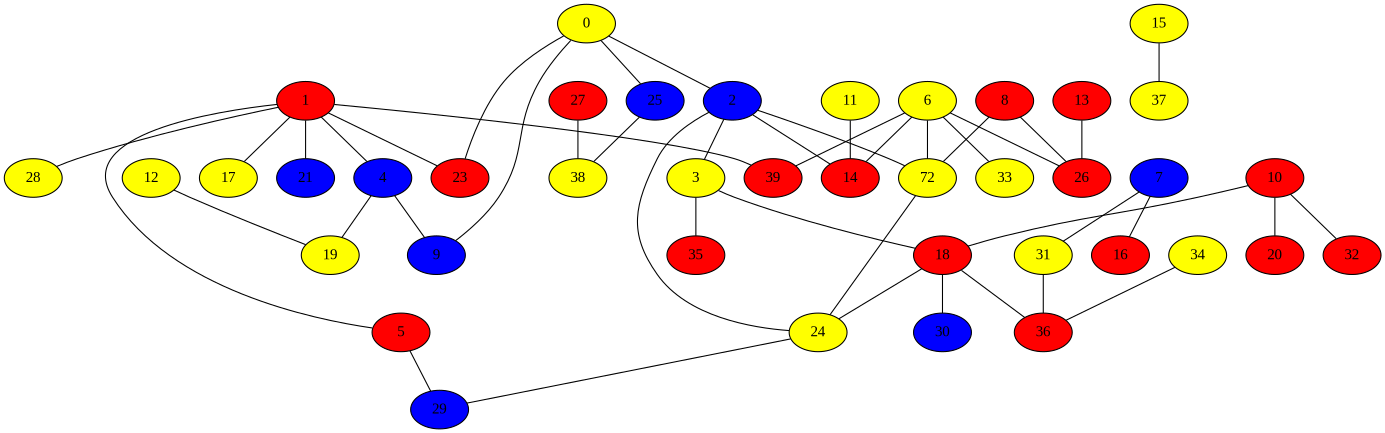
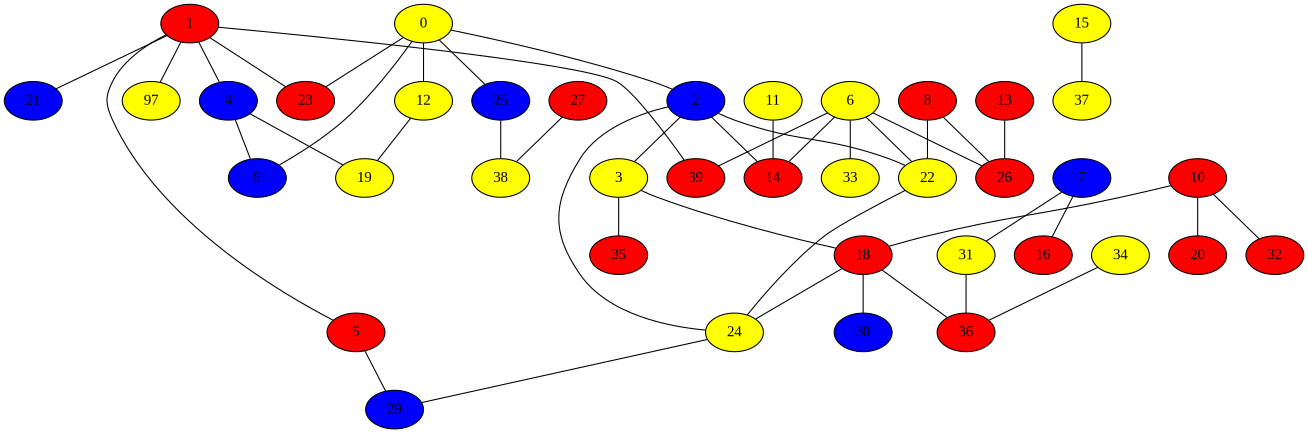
edge "0" -- "12": added
node "28": removed
node "17": label "17" -> "97"
node "72": label "72" -> "22"
